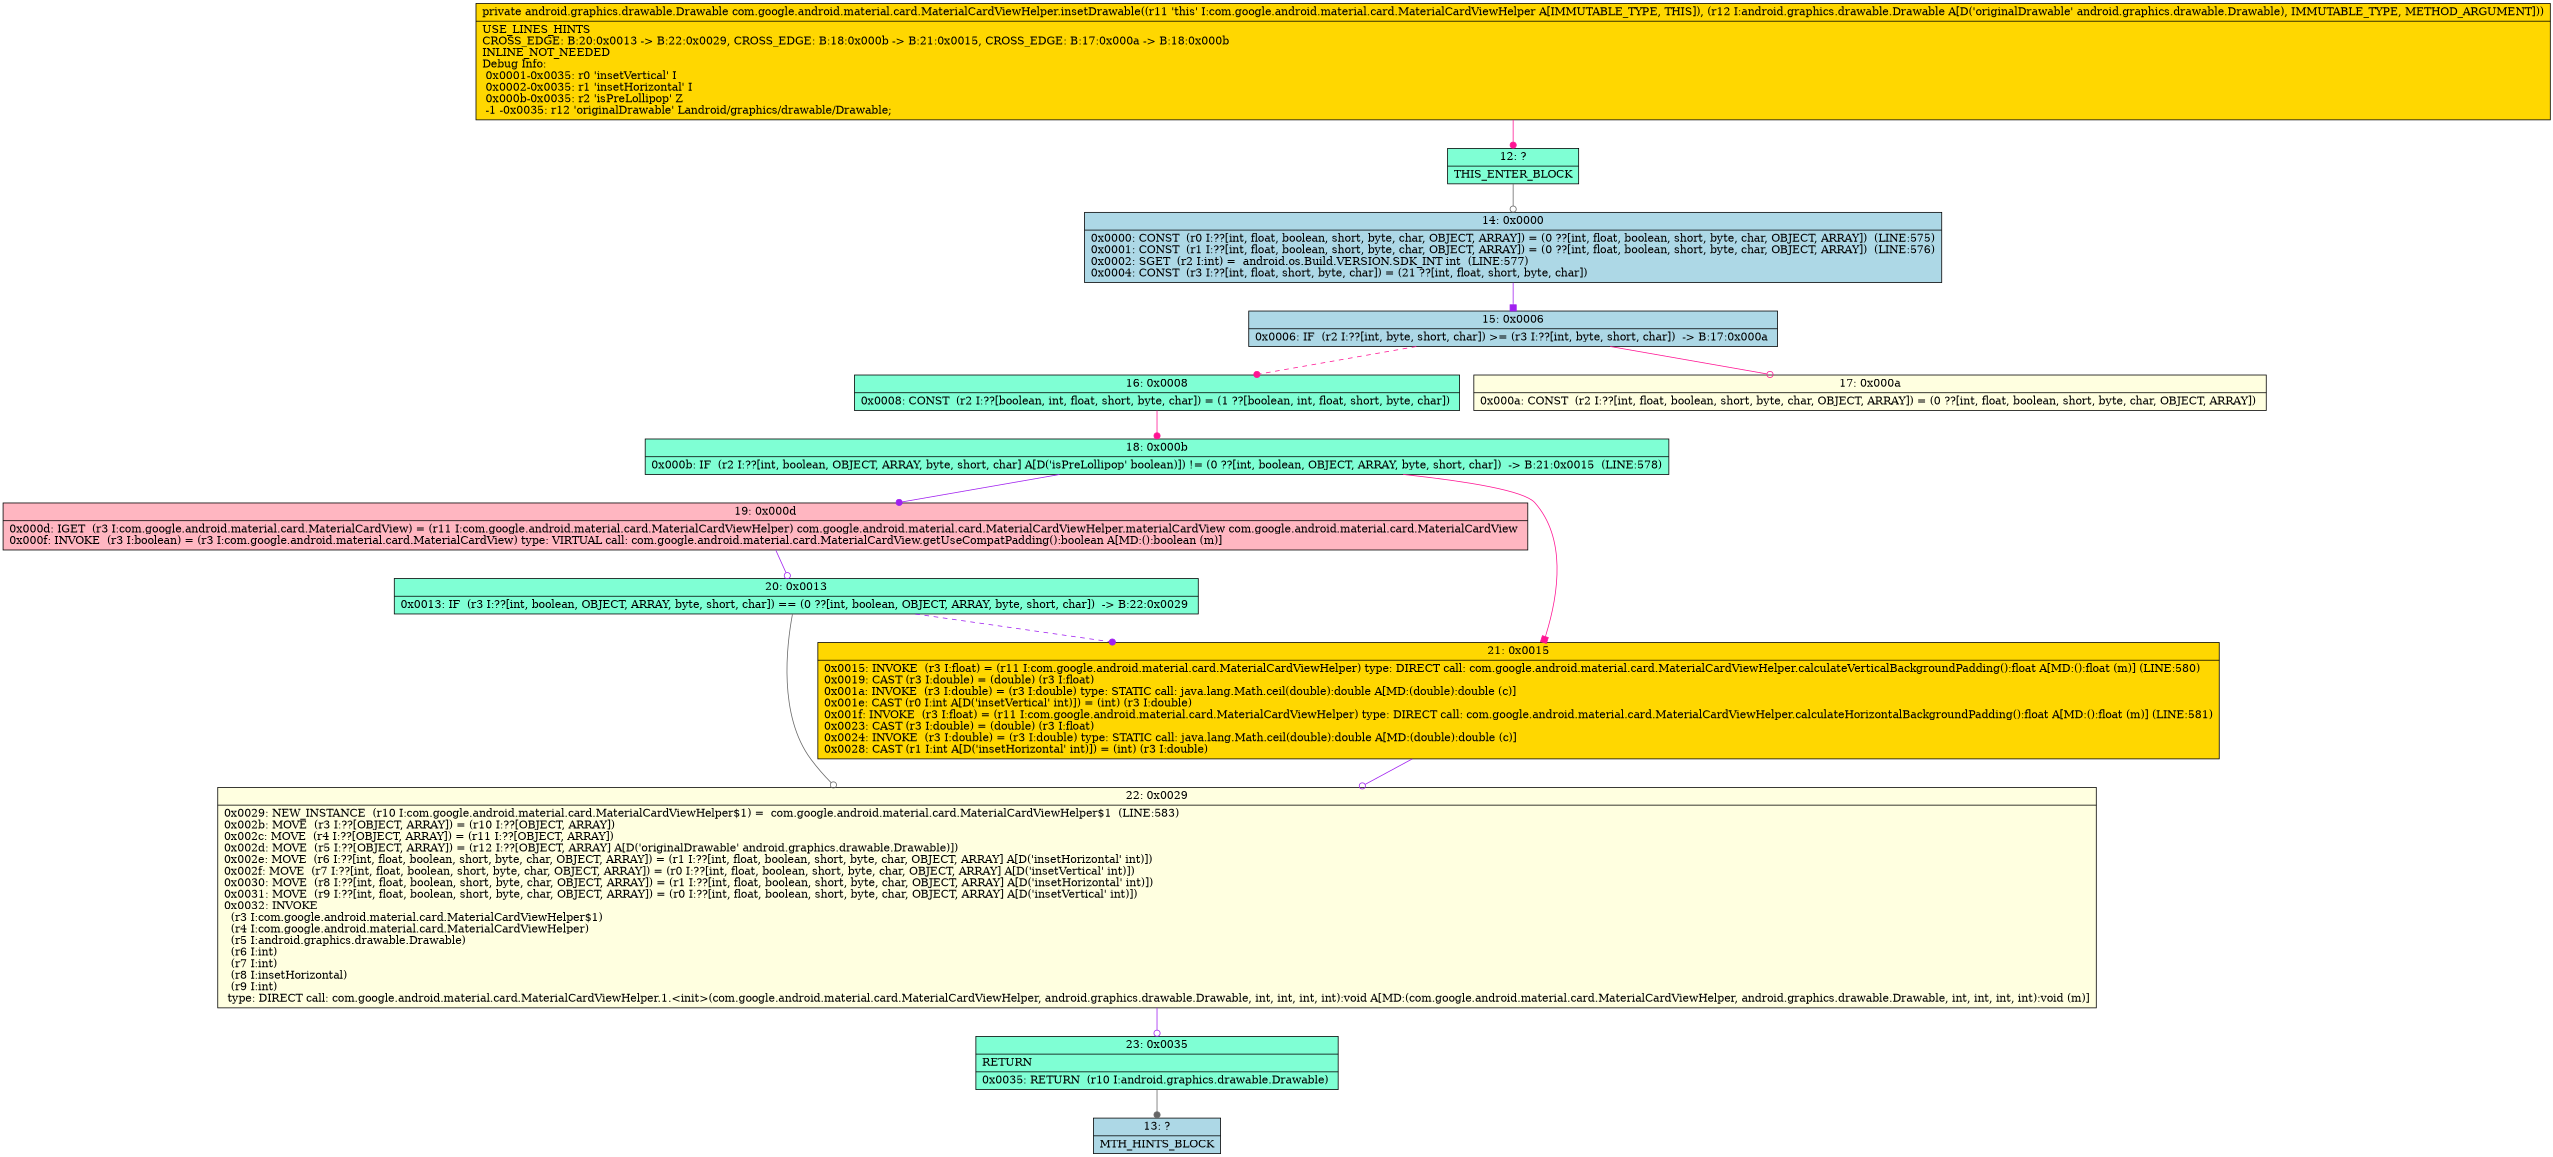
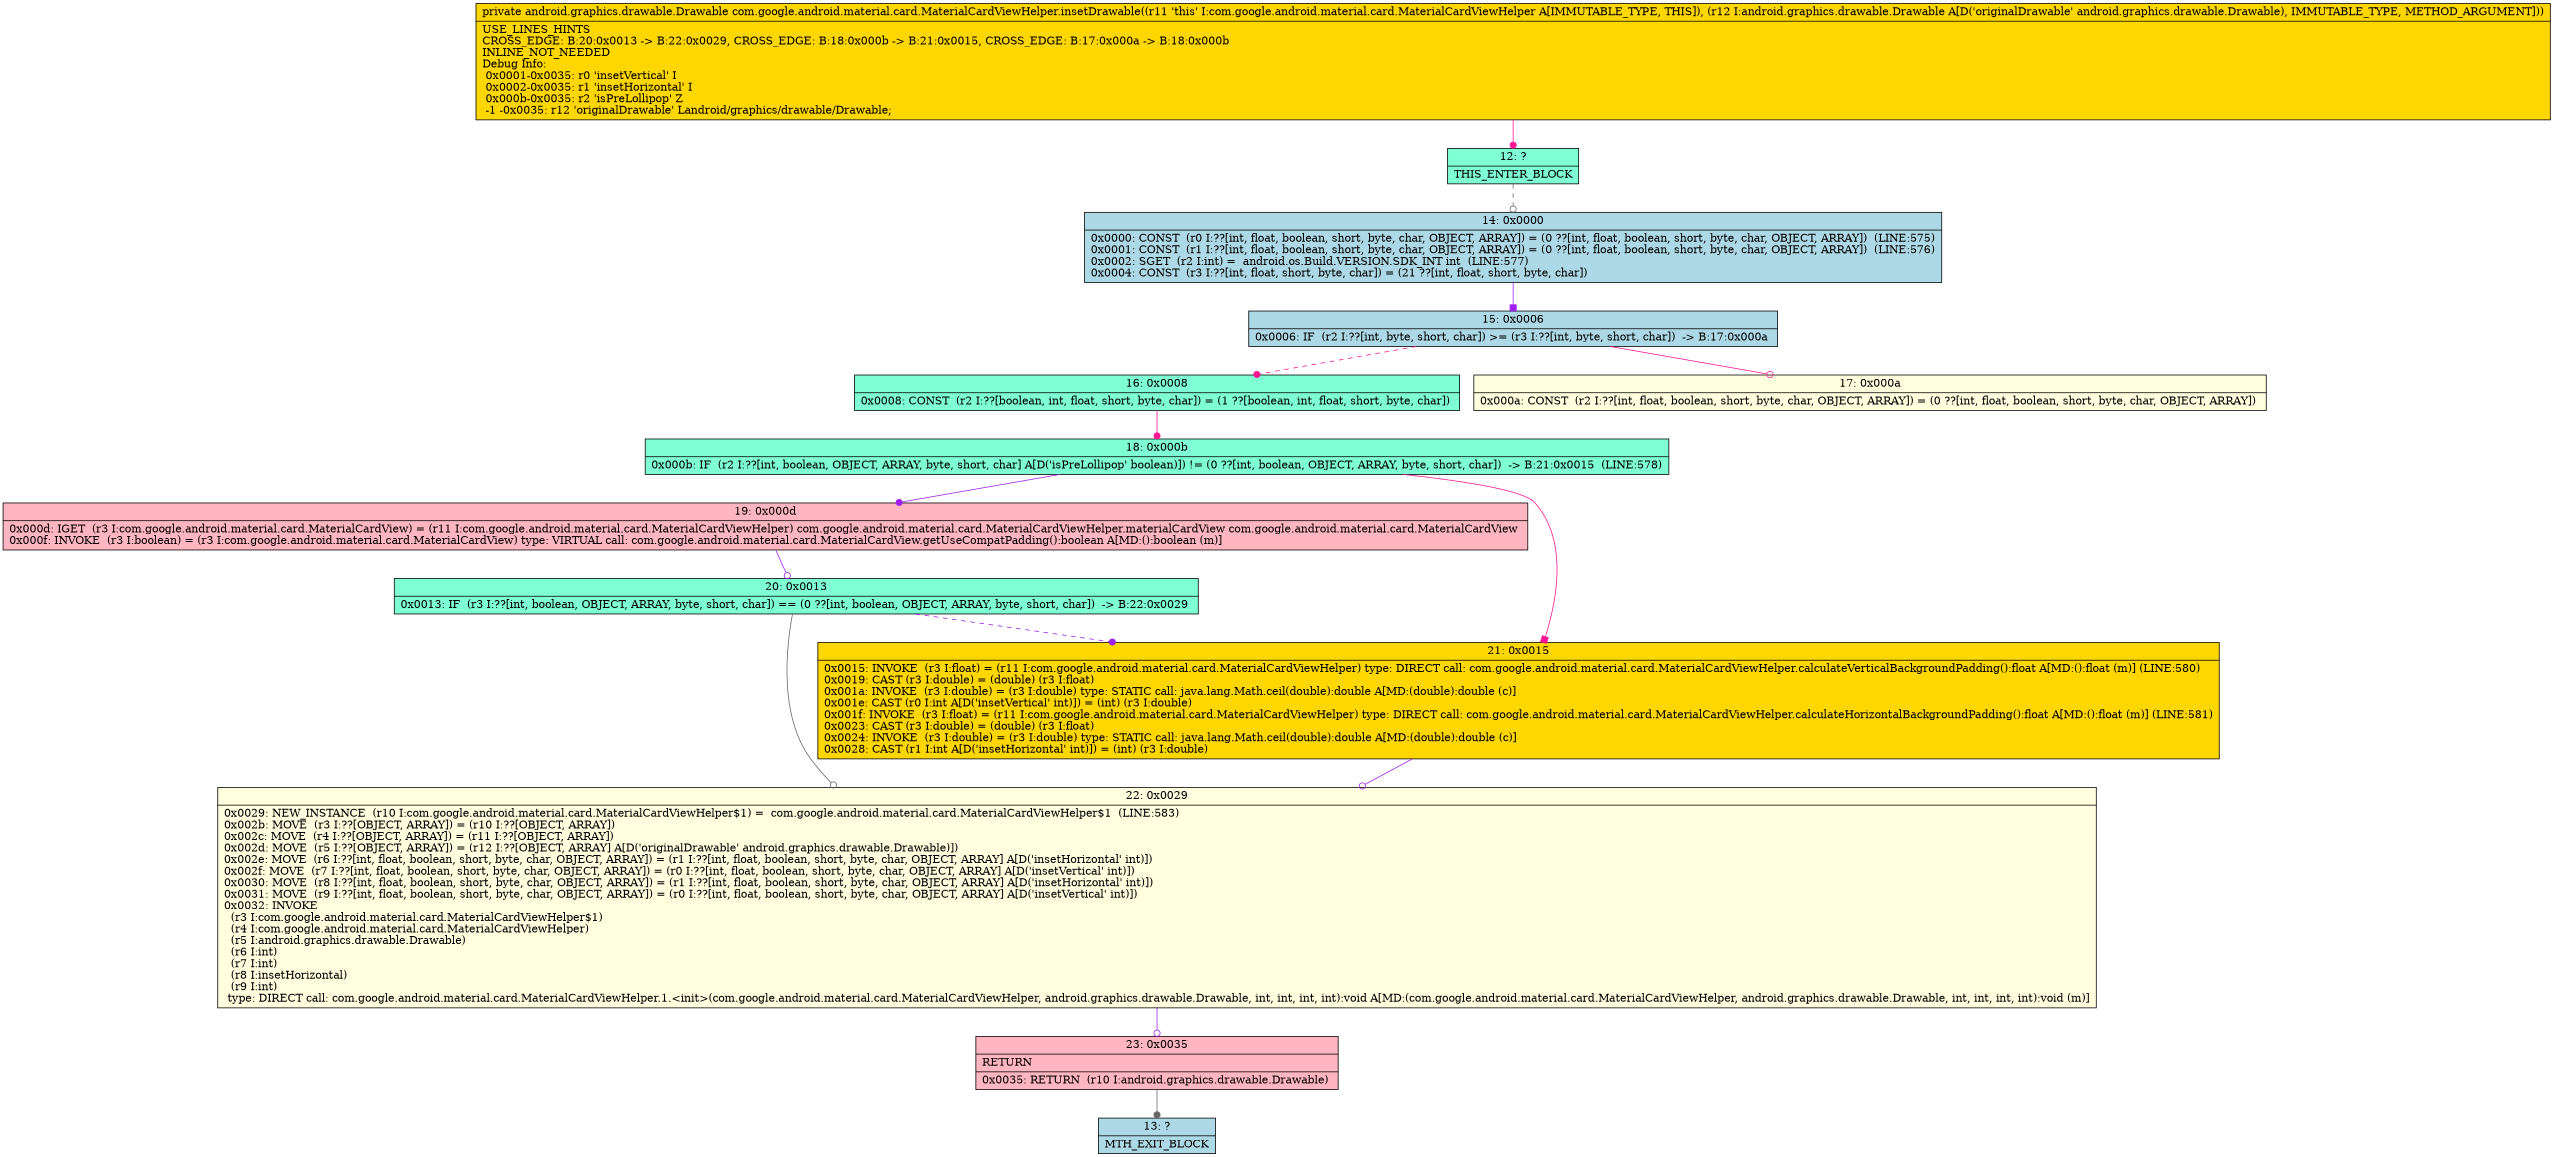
edge "12: ?" -> "14: 0x0000": style solid -> dashed
node "23: 0x0035": fillcolor aquamarine -> lightpink
node "13: ?": text "MTH_HINTS_BLOCK" -> "MTH_EXIT_BLOCK"
